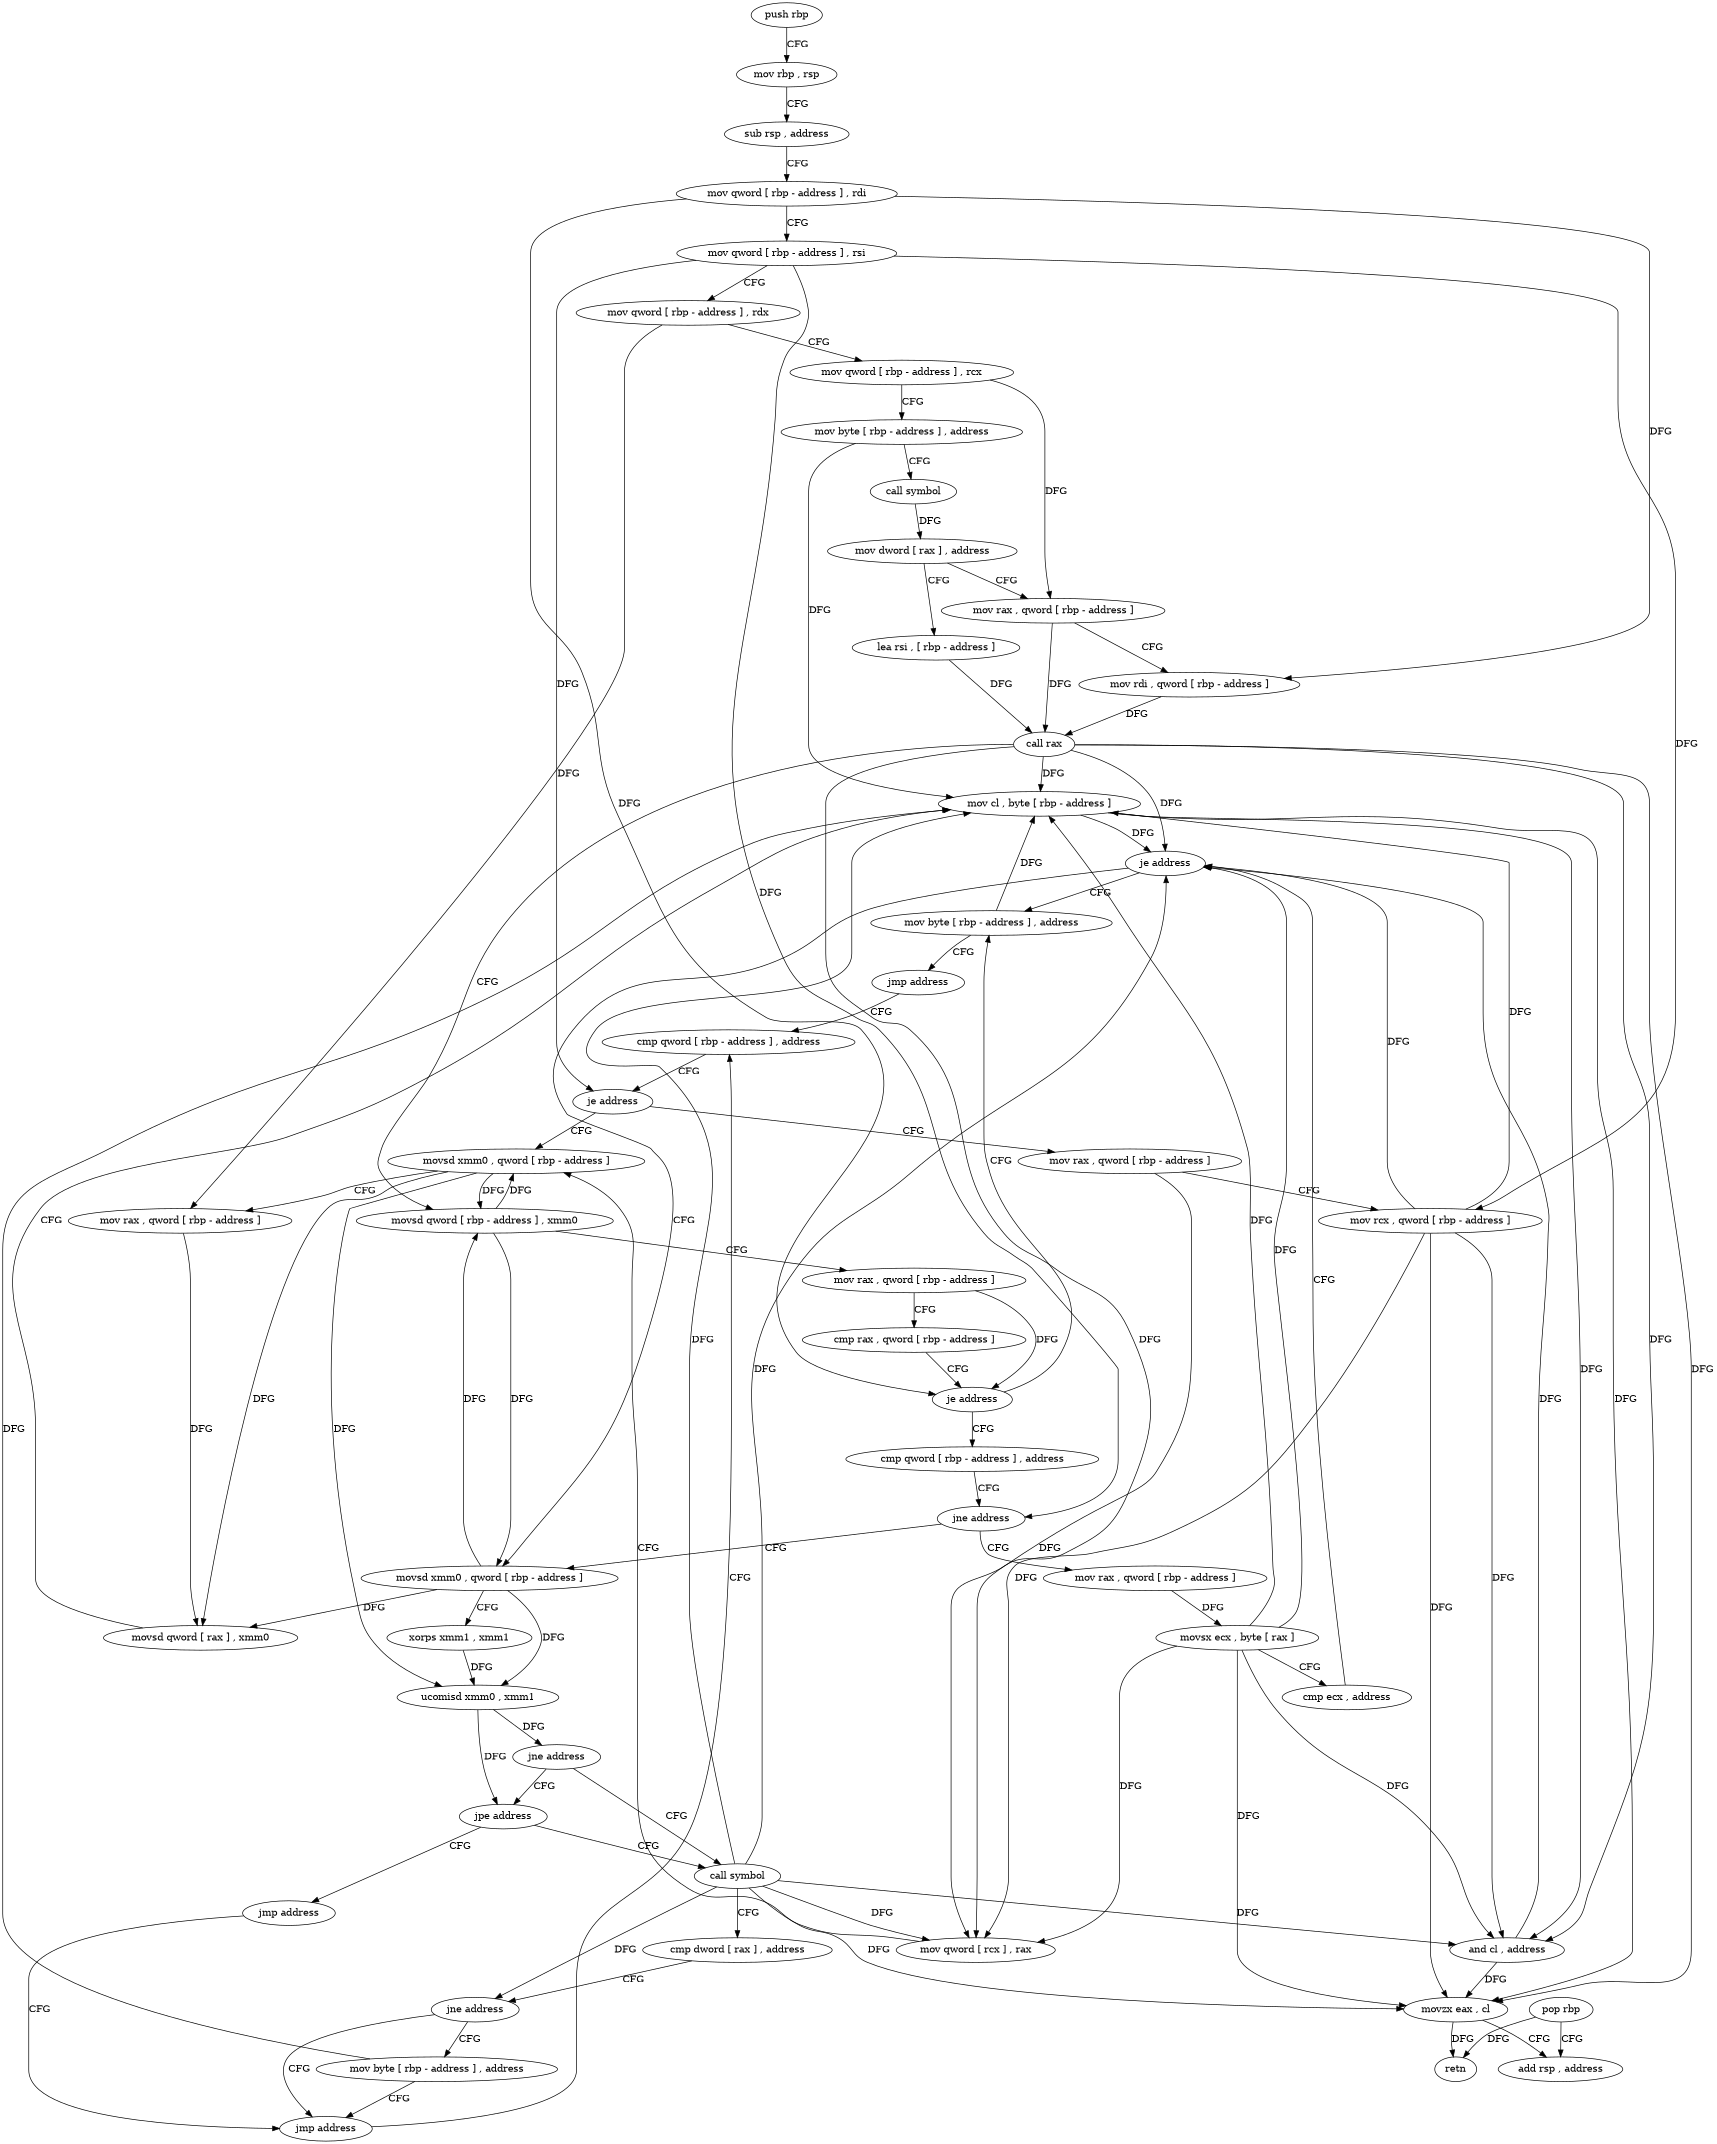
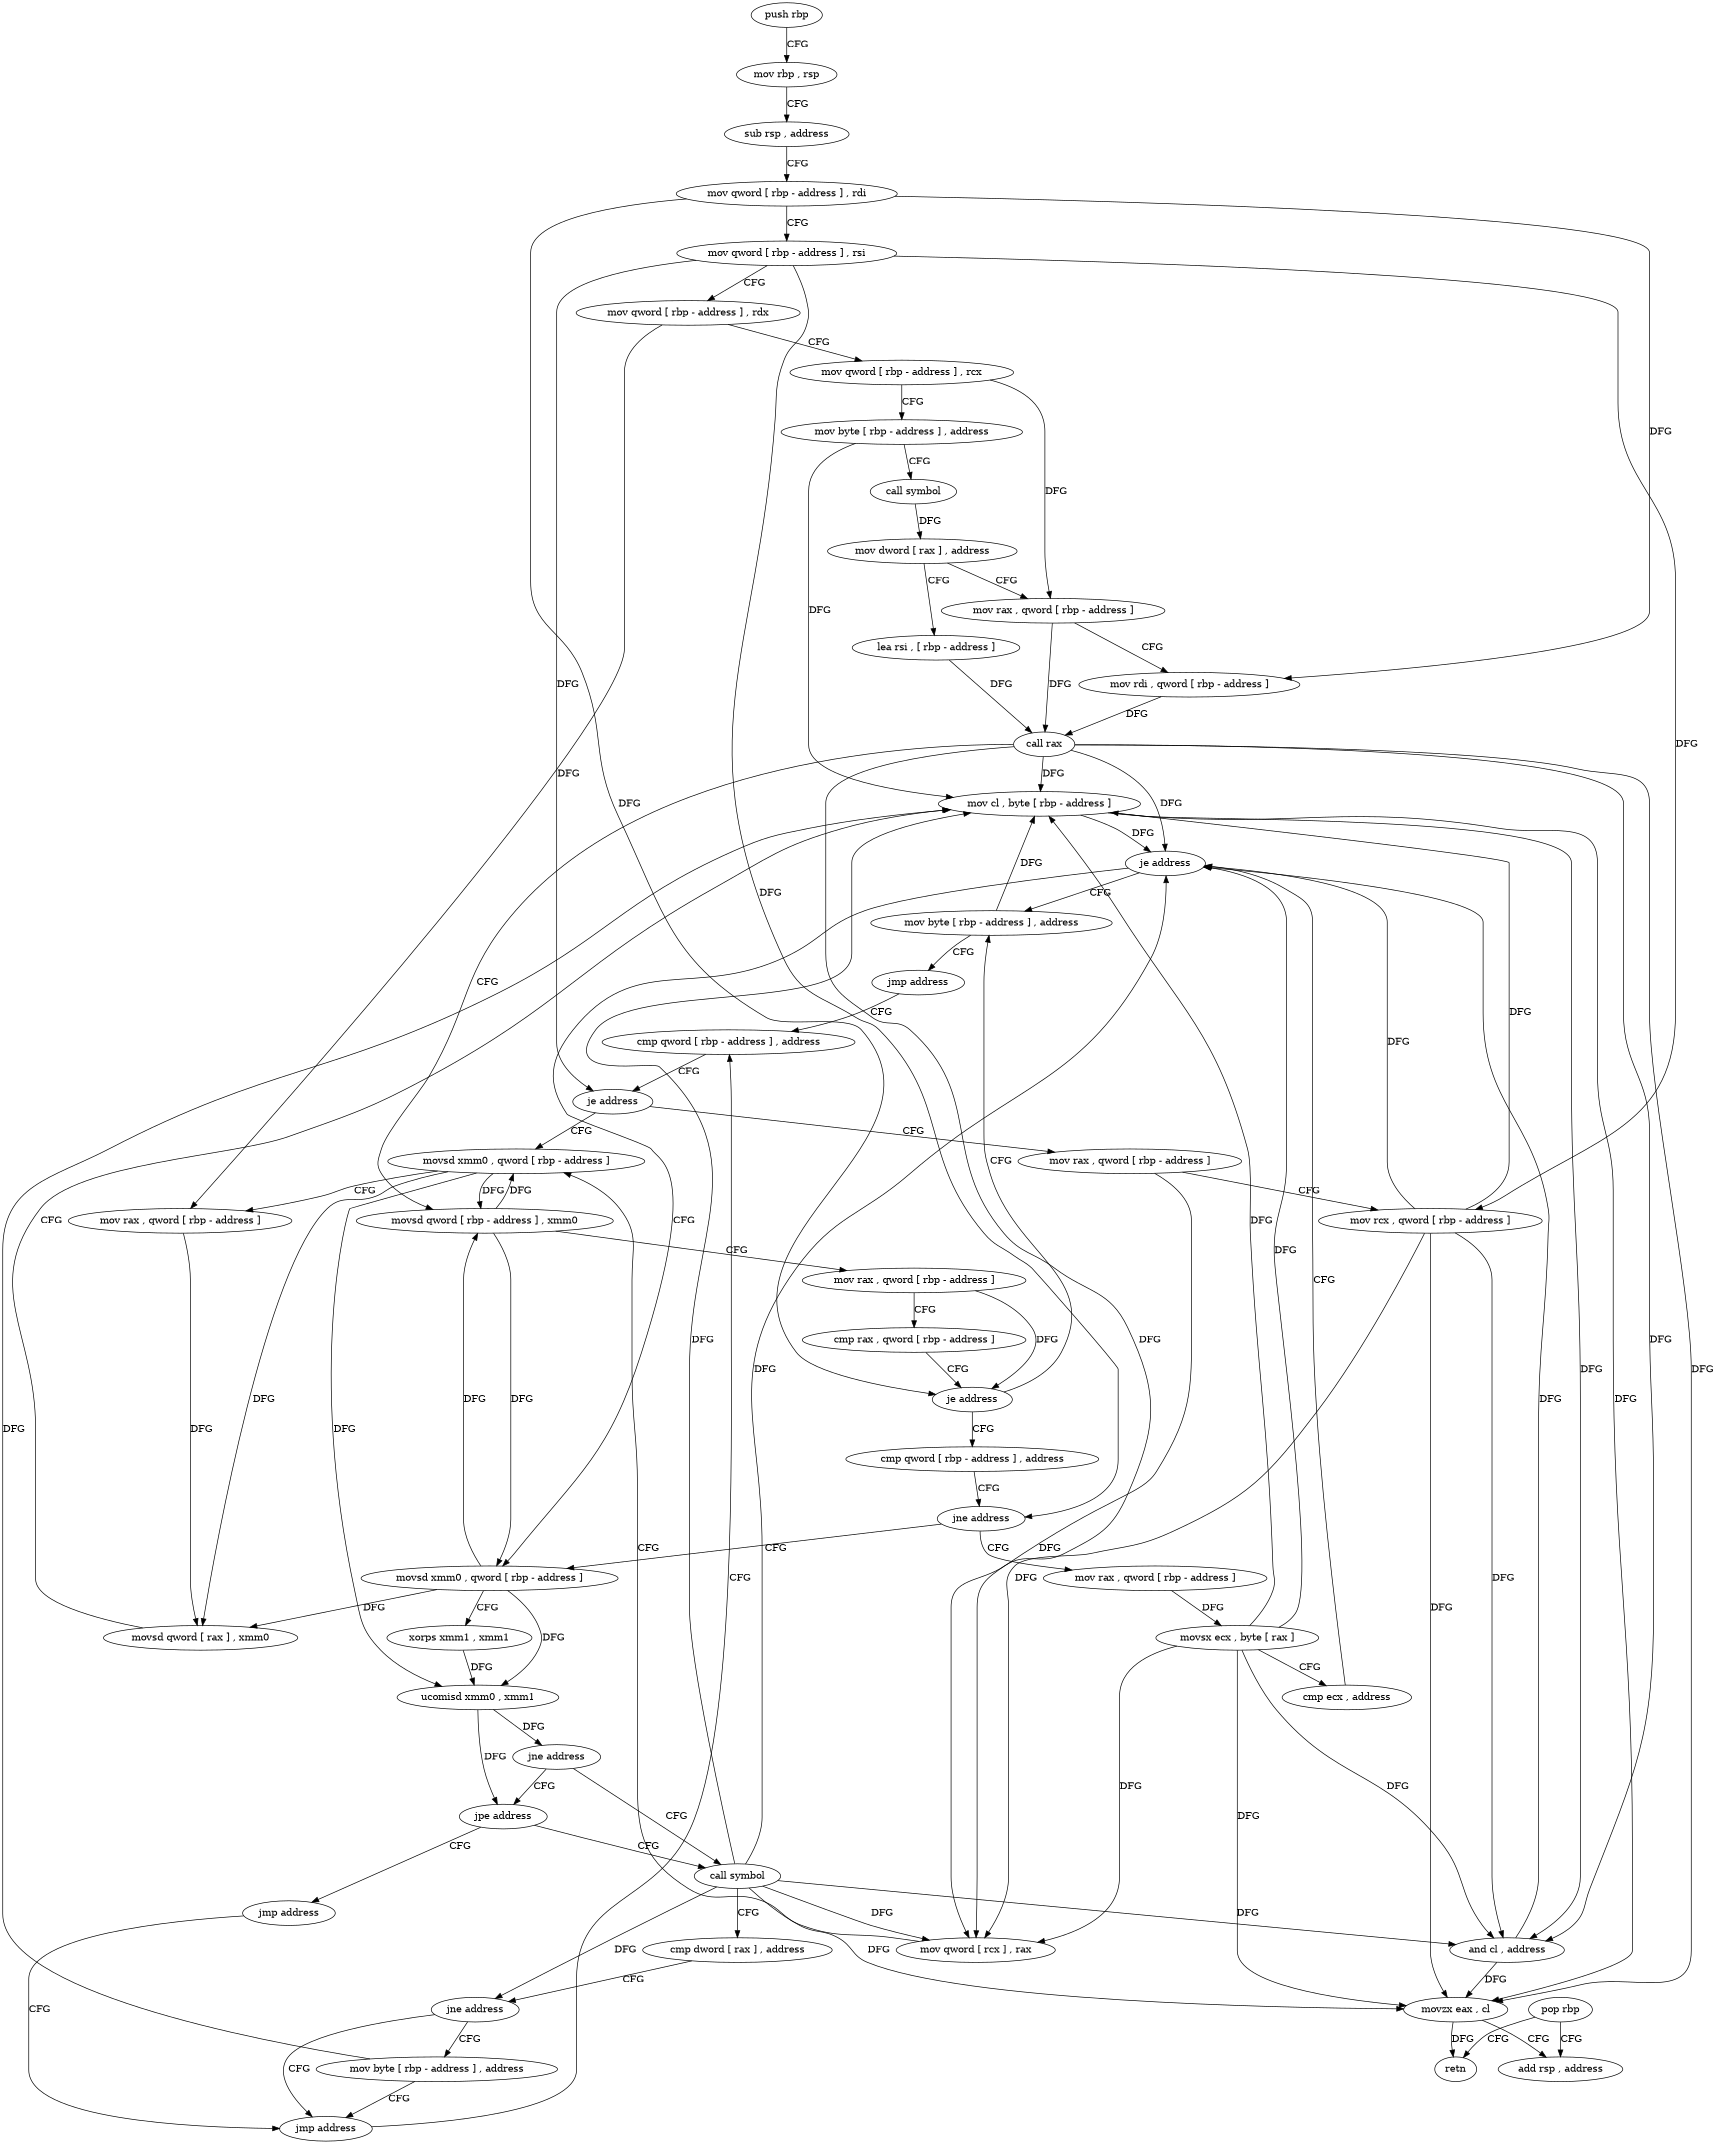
edge "pop rbp" -> "retn": label "DFG" -> "CFG"
